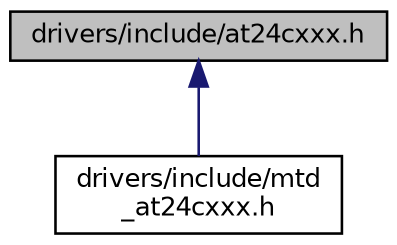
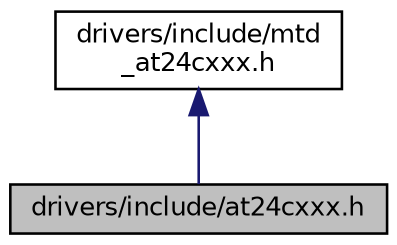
edge "drivers/include/mtd _at24cxxx.h" -> "drivers/include/at24cxxx.h": reversed
